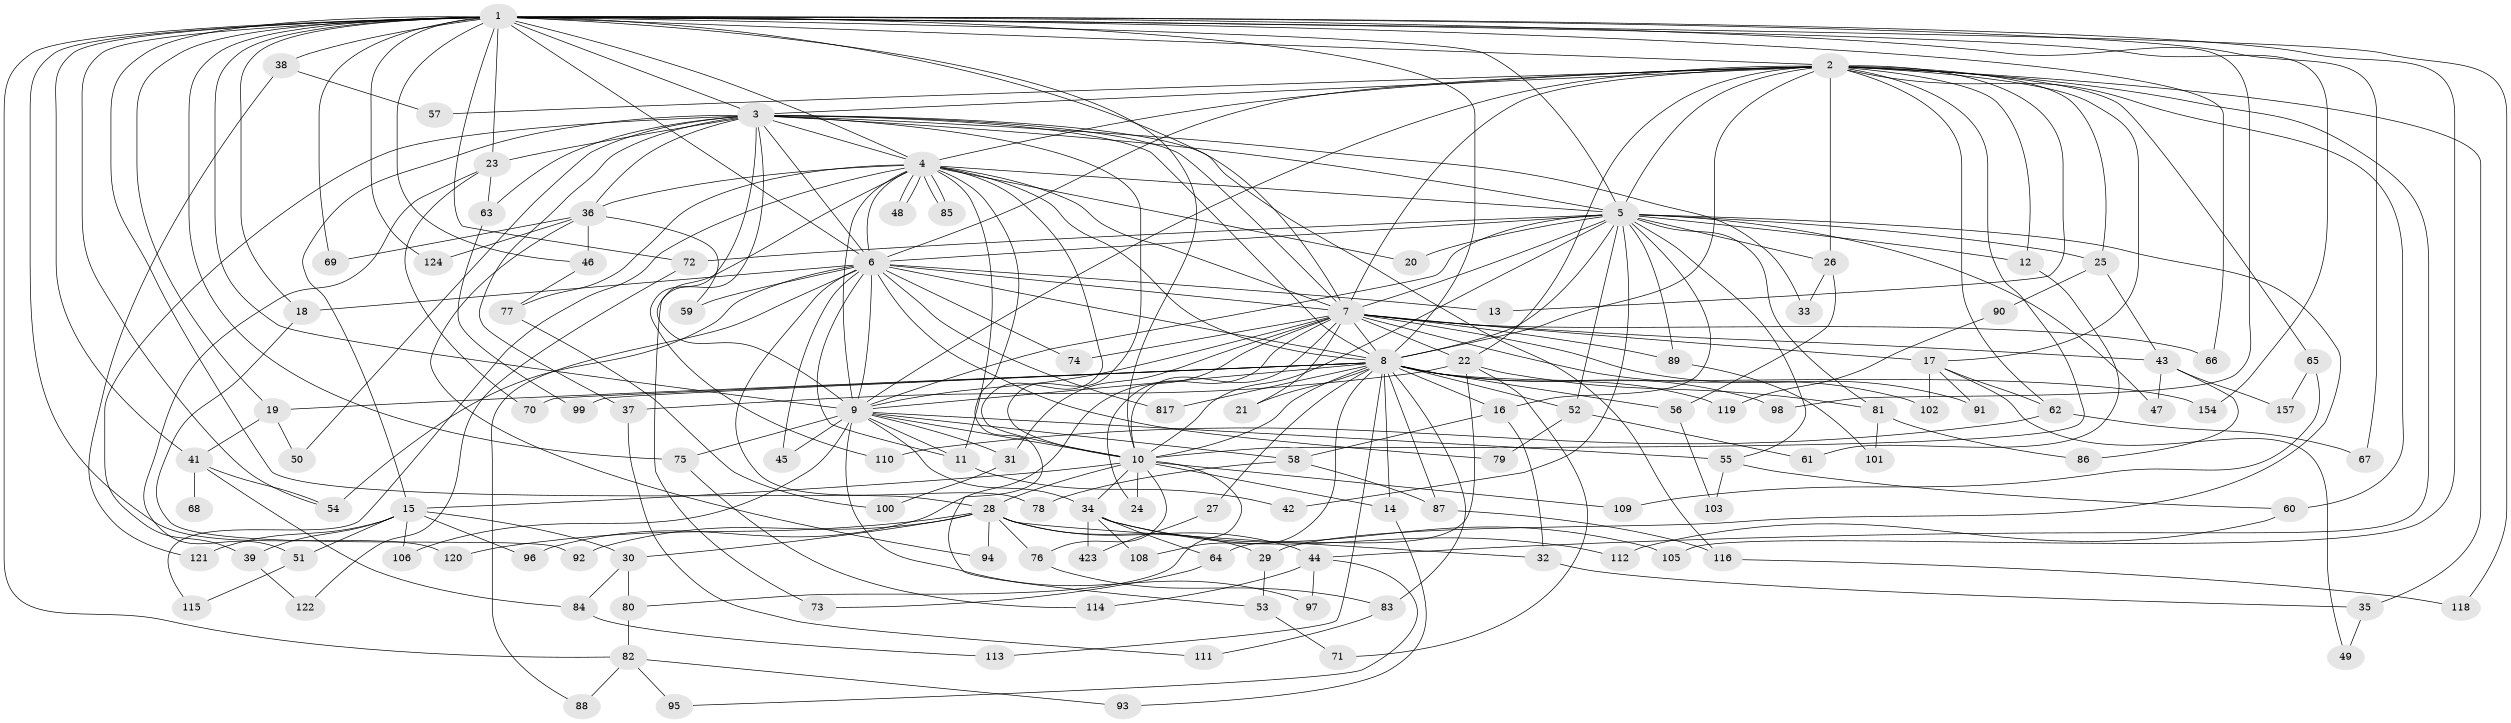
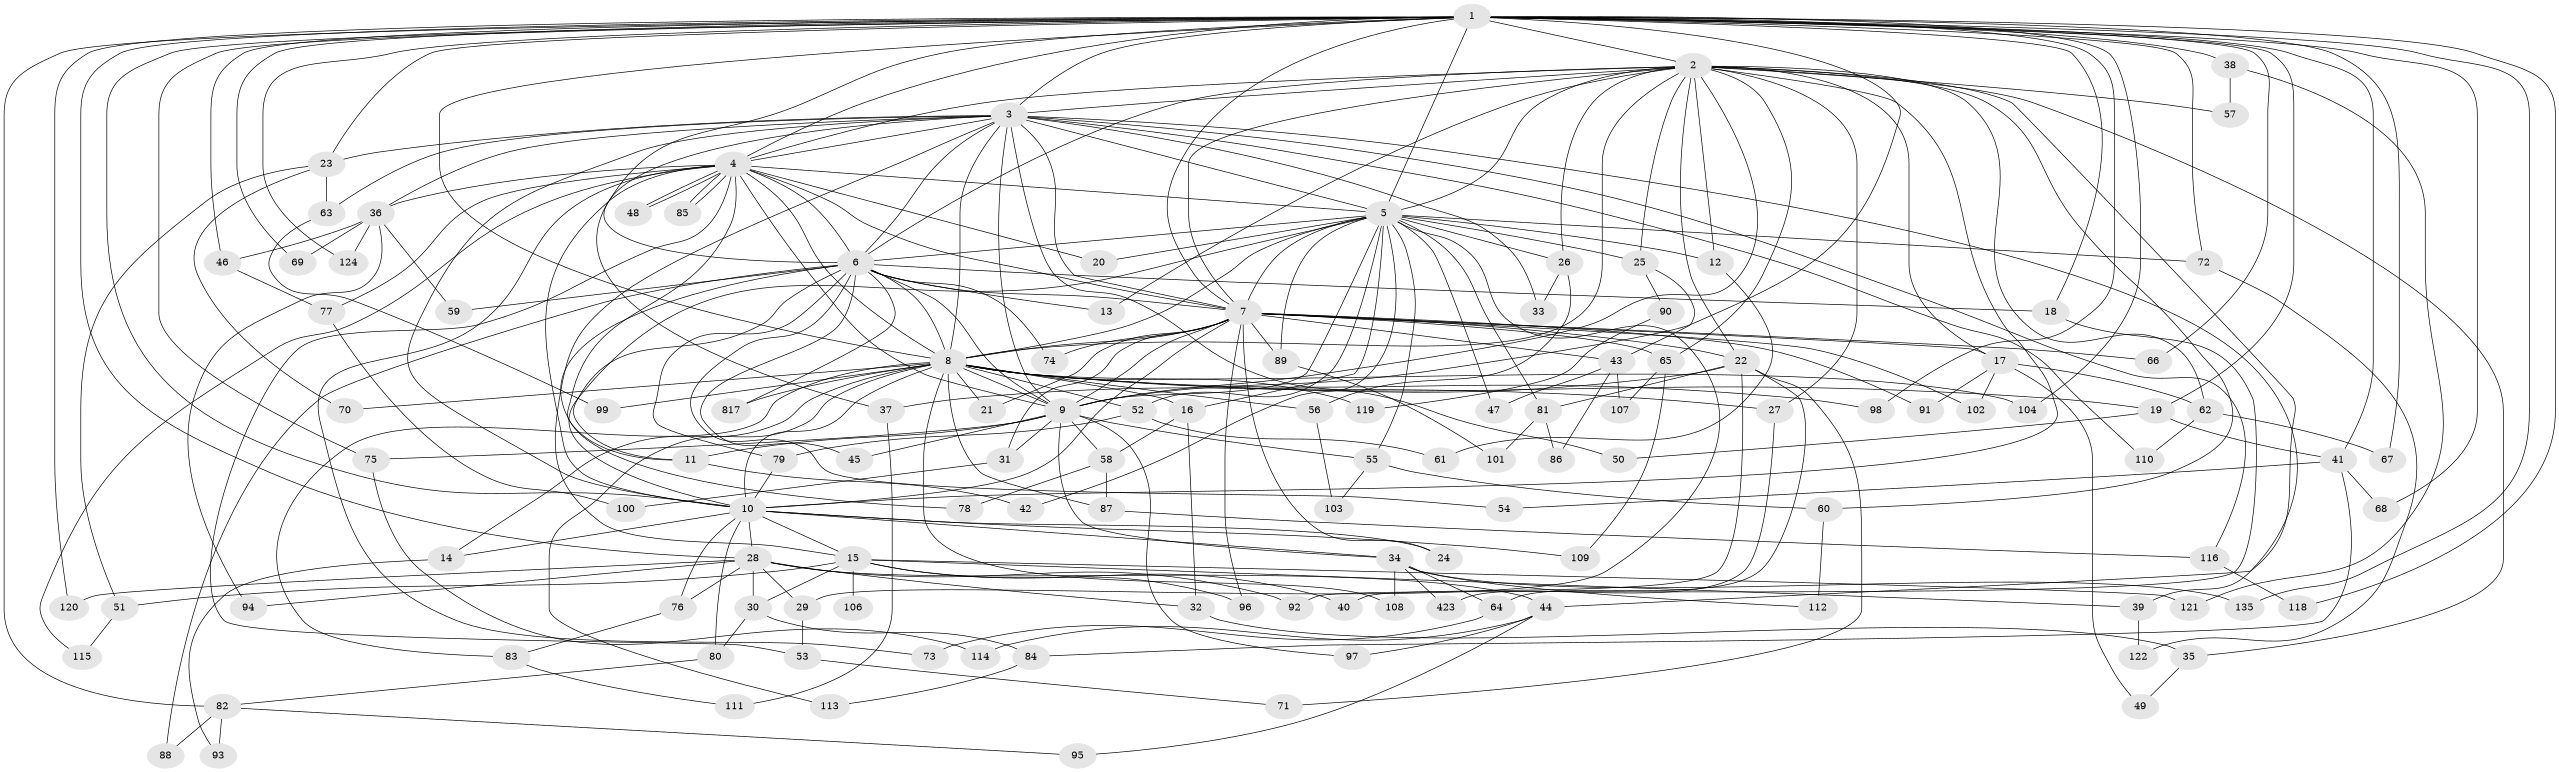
edge "1" -- "54": now "1" -- "68"
edge "2" -- "27": added
edge "7" -- "65": added
node "154": label "154" -> "104"
node "157": label "157" -> "107"
edge "9" -- "10": now "79" -- "10"
edge "9" -- "106": removed
node "105": label "105" -> "135"
node "40": added
